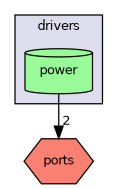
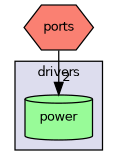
edge "power" -> "ports": reversed
